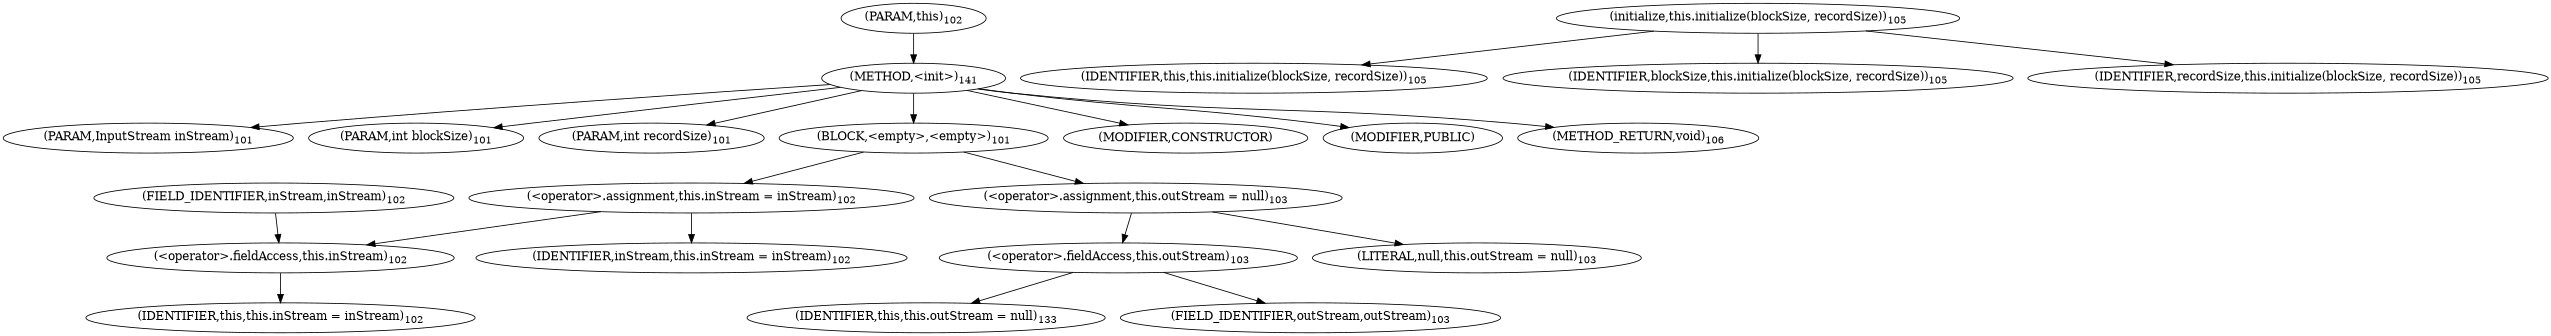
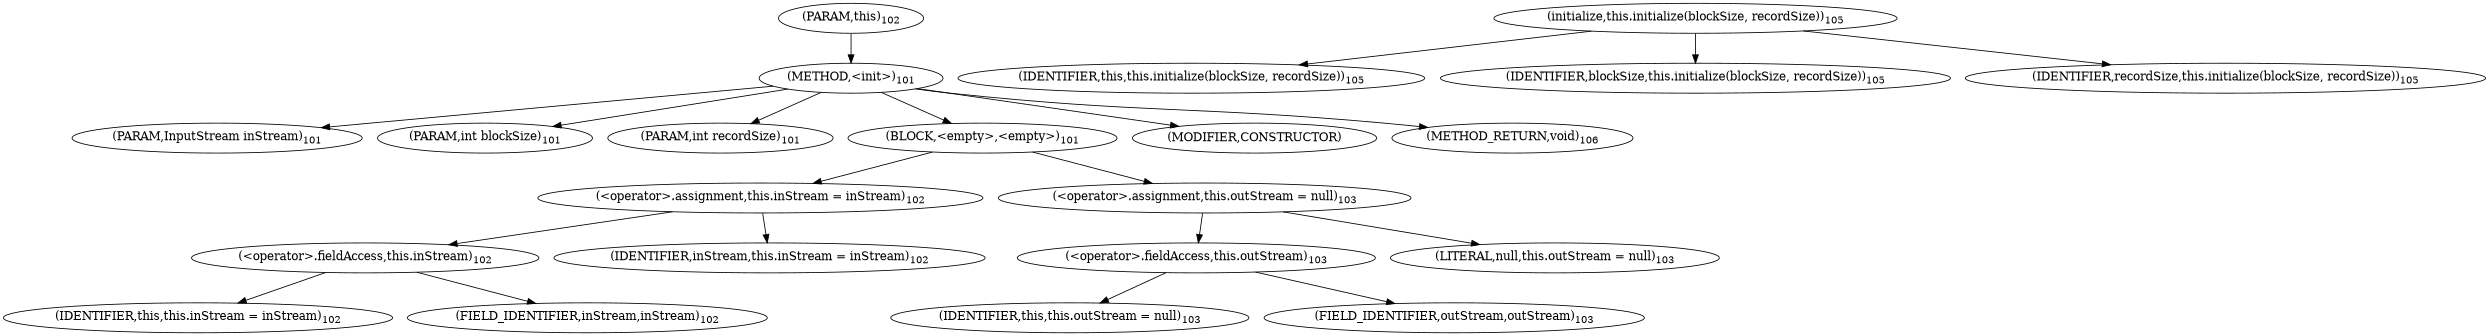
node "(METHOD,<init>)": text "141" -> "101"
node "(MODIFIER,PUBLIC)": removed
edge "(FIELD_IDENTIFIER,inStream,inStream)" -> "(<operator>.fieldAccess,this.inStream)": reversed
node "(IDENTIFIER,this,this.outStream = null)": text "133" -> "103"
